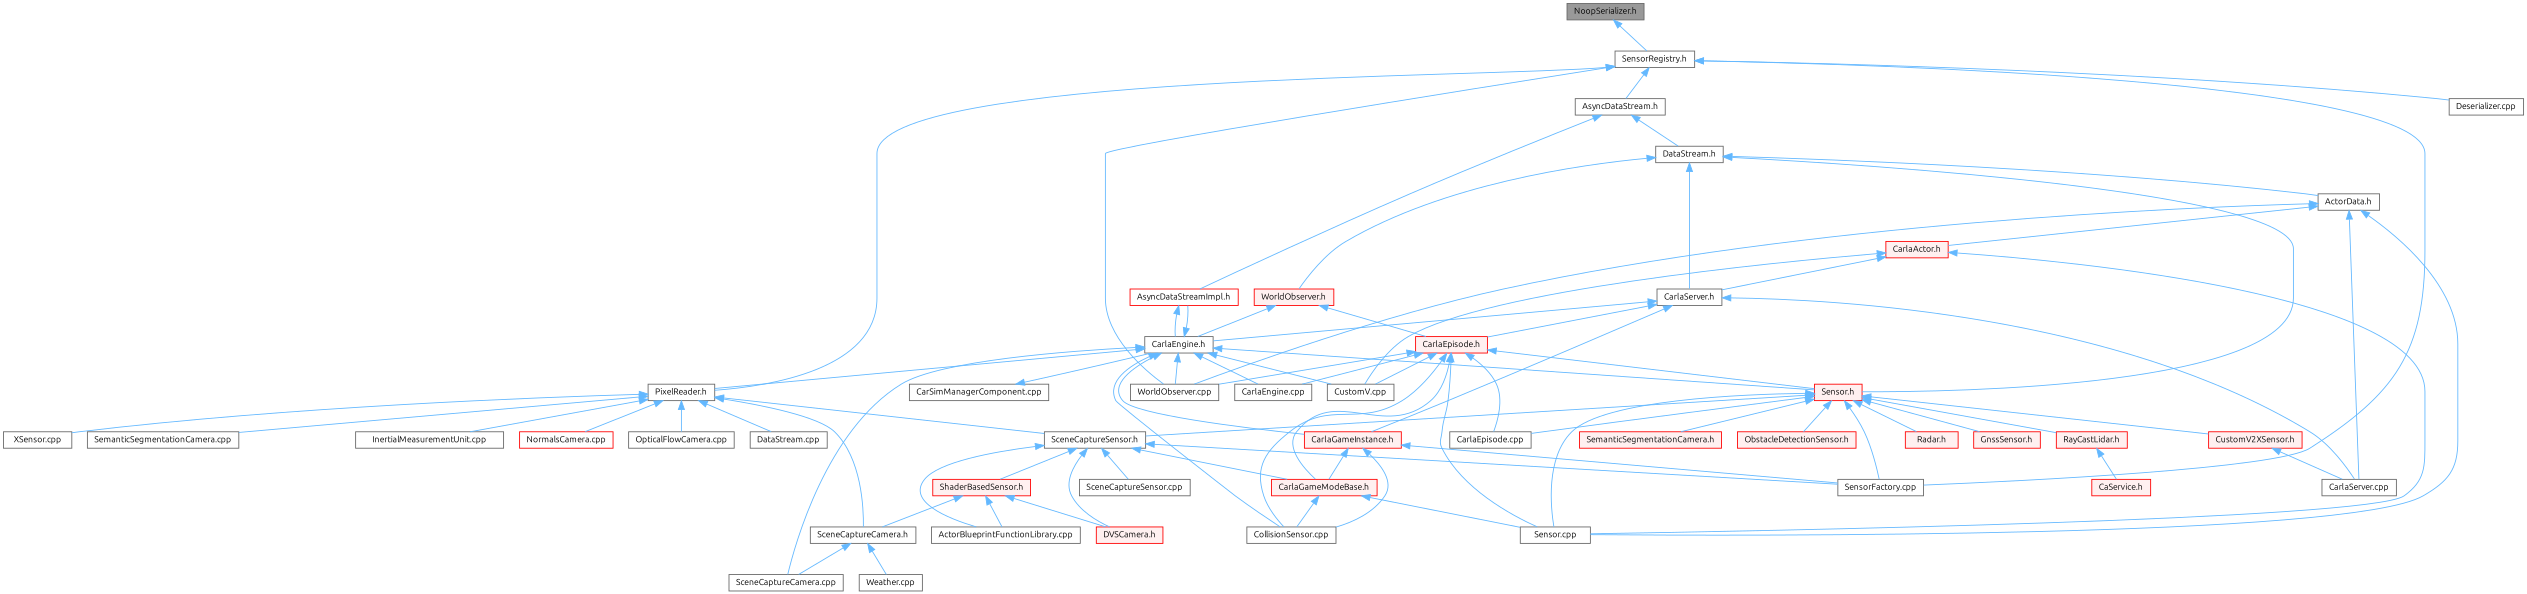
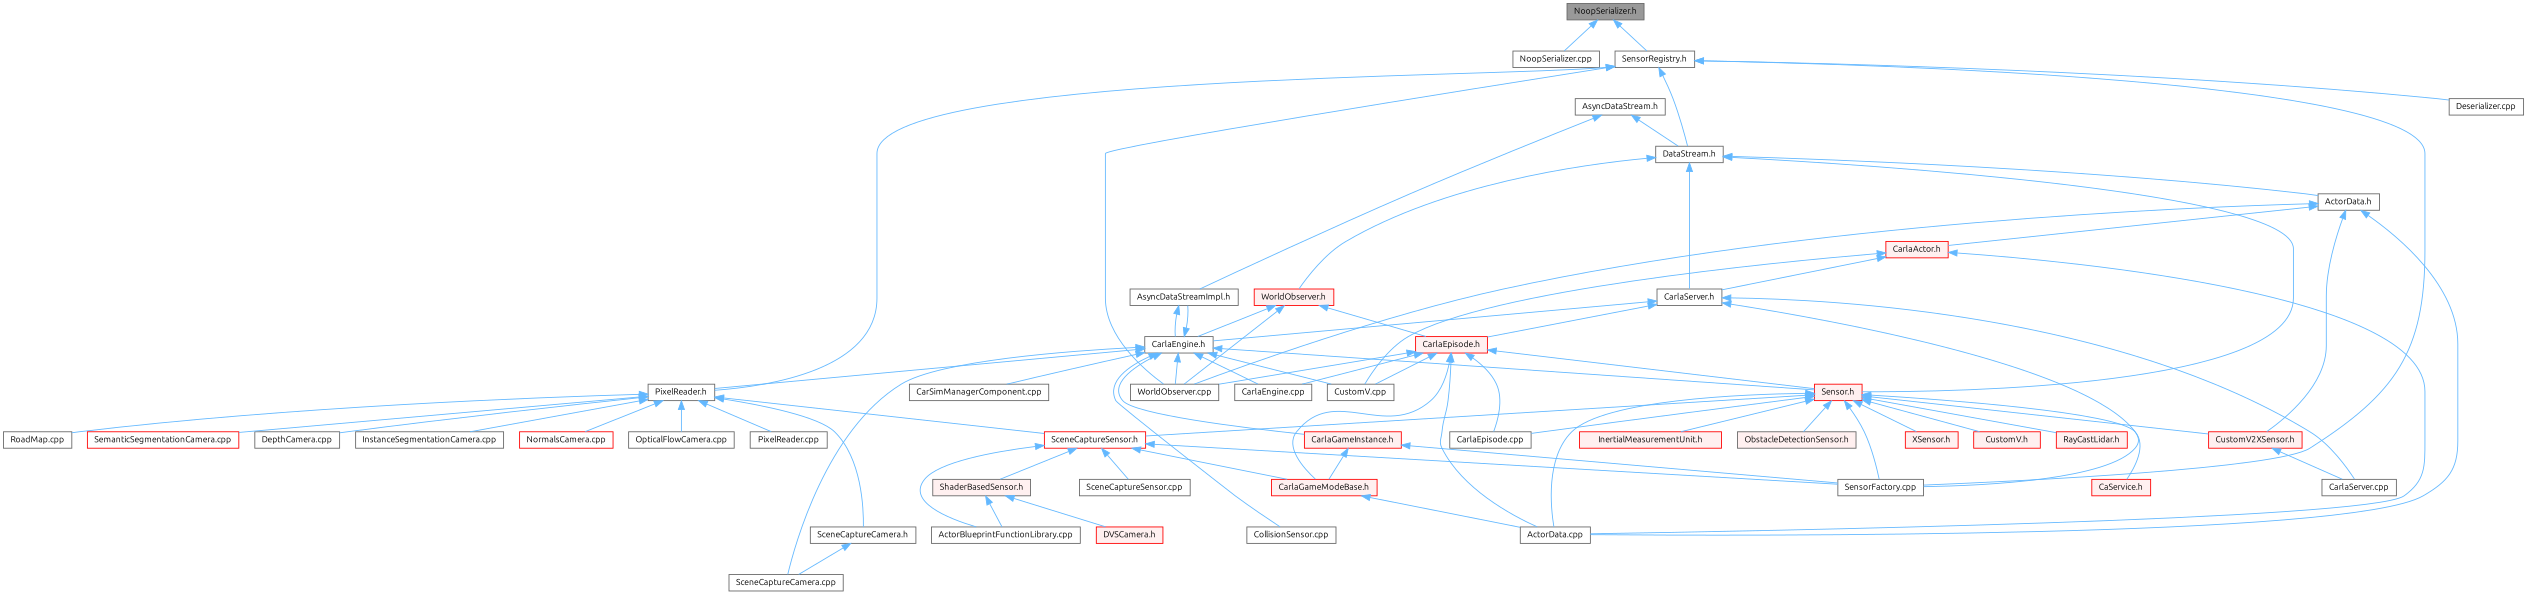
node "NoopSerializer.cpp": added
edge "AsyncDataStream.h" -> "SensorRegistry.h": now "DataStream.h" -> "SensorRegistry.h"
node "AsyncDataStreamImpl.h": color red -> grey40
edge "WorldObserver.cpp" -> "WorldObserver.h": added
edge "CarlaServer.cpp" -> "ActorData.h": now "CustomV2XSensor.h" -> "ActorData.h"
edge "CarlaEngine.h" -> "CarSimManagerComponent.cpp": reversed
edge "CarlaGameInstance.h" -> "CarlaServer.h": now "SensorFactory.cpp" -> "CarlaServer.h"
edge "CollisionSensor.cpp" -> "CarlaEpisode.h": removed
node "XSensor.cpp": label "XSensor.cpp" -> "RoadMap.cpp"
node "SemanticSegmentationCamera.cpp": color grey40 -> red
node "DepthCamera.cpp": added
node "InertialMeasurementUnit.cpp": label "InertialMeasurementUnit.cpp" -> "InstanceSegmentationCamera.cpp"
node "DataStream.cpp": label "DataStream.cpp" -> "PixelReader.cpp"
node "SceneCaptureSensor.h": color grey40 -> red
node "SemanticSegmentationCamera.h": label "SemanticSegmentationCamera.h" -> "InertialMeasurementUnit.h"
node "ObstacleDetectionSensor.h": color red -> grey40
node "Radar.h": label "Radar.h" -> "XSensor.h"
node "GnssSensor.h": label "GnssSensor.h" -> "CustomV.h"
edge "CaService.h" -> "RayCastLidar.h": now "CaService.h" -> "Sensor.h"
node "ShaderBasedSensor.h": color red -> grey40
edge "CollisionSensor.cpp" -> "CarlaGameInstance.h": removed
edge "DVSCamera.h" -> "SceneCaptureSensor.h": removed
edge "SceneCaptureCamera.h" -> "ShaderBasedSensor.h": removed
edge "CollisionSensor.cpp" -> "CarlaGameModeBase.h": removed
node "Sensor.cpp": label "Sensor.cpp" -> "ActorData.cpp"
node "Weather.cpp": removed
